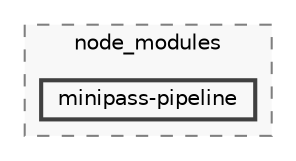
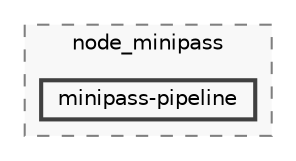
cluster "node_modules": label "node_modules" -> "node_minipass"
